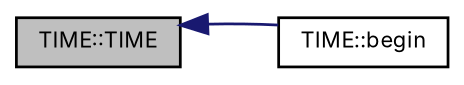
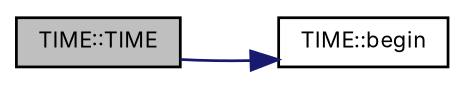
edge "TIME::begin" -> "TIME::TIME": reversed
